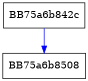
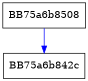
edge "BB75a6b842c" -> "BB75a6b8508": reversed
